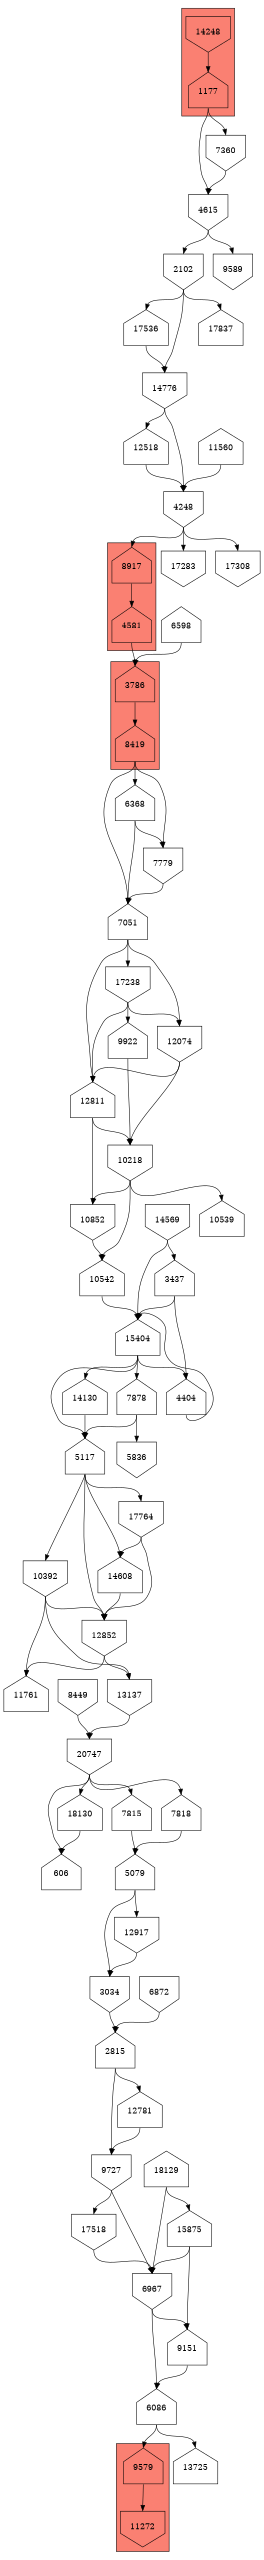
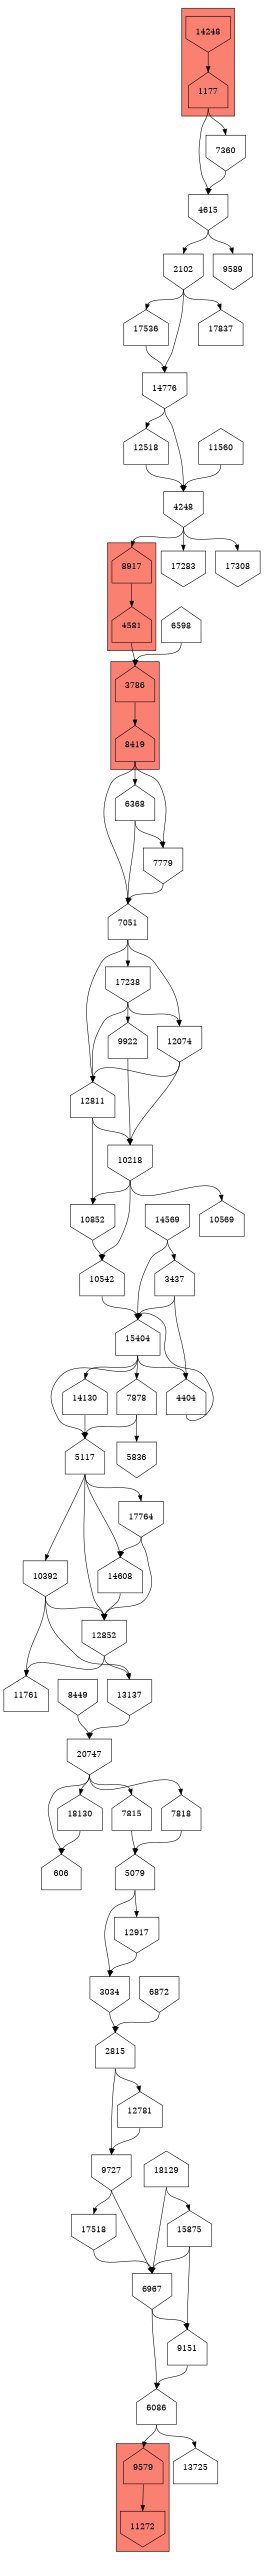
node "10539": label "10539" -> "10569"
